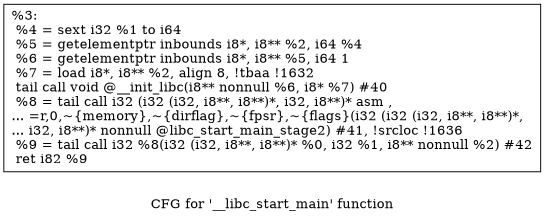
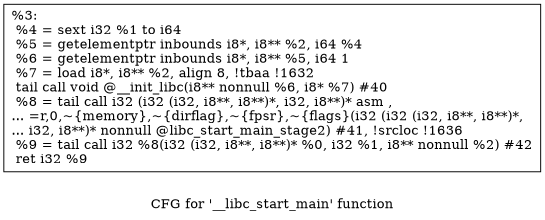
node "%3:": text "ret i82 %9" -> "ret i32 %9"
